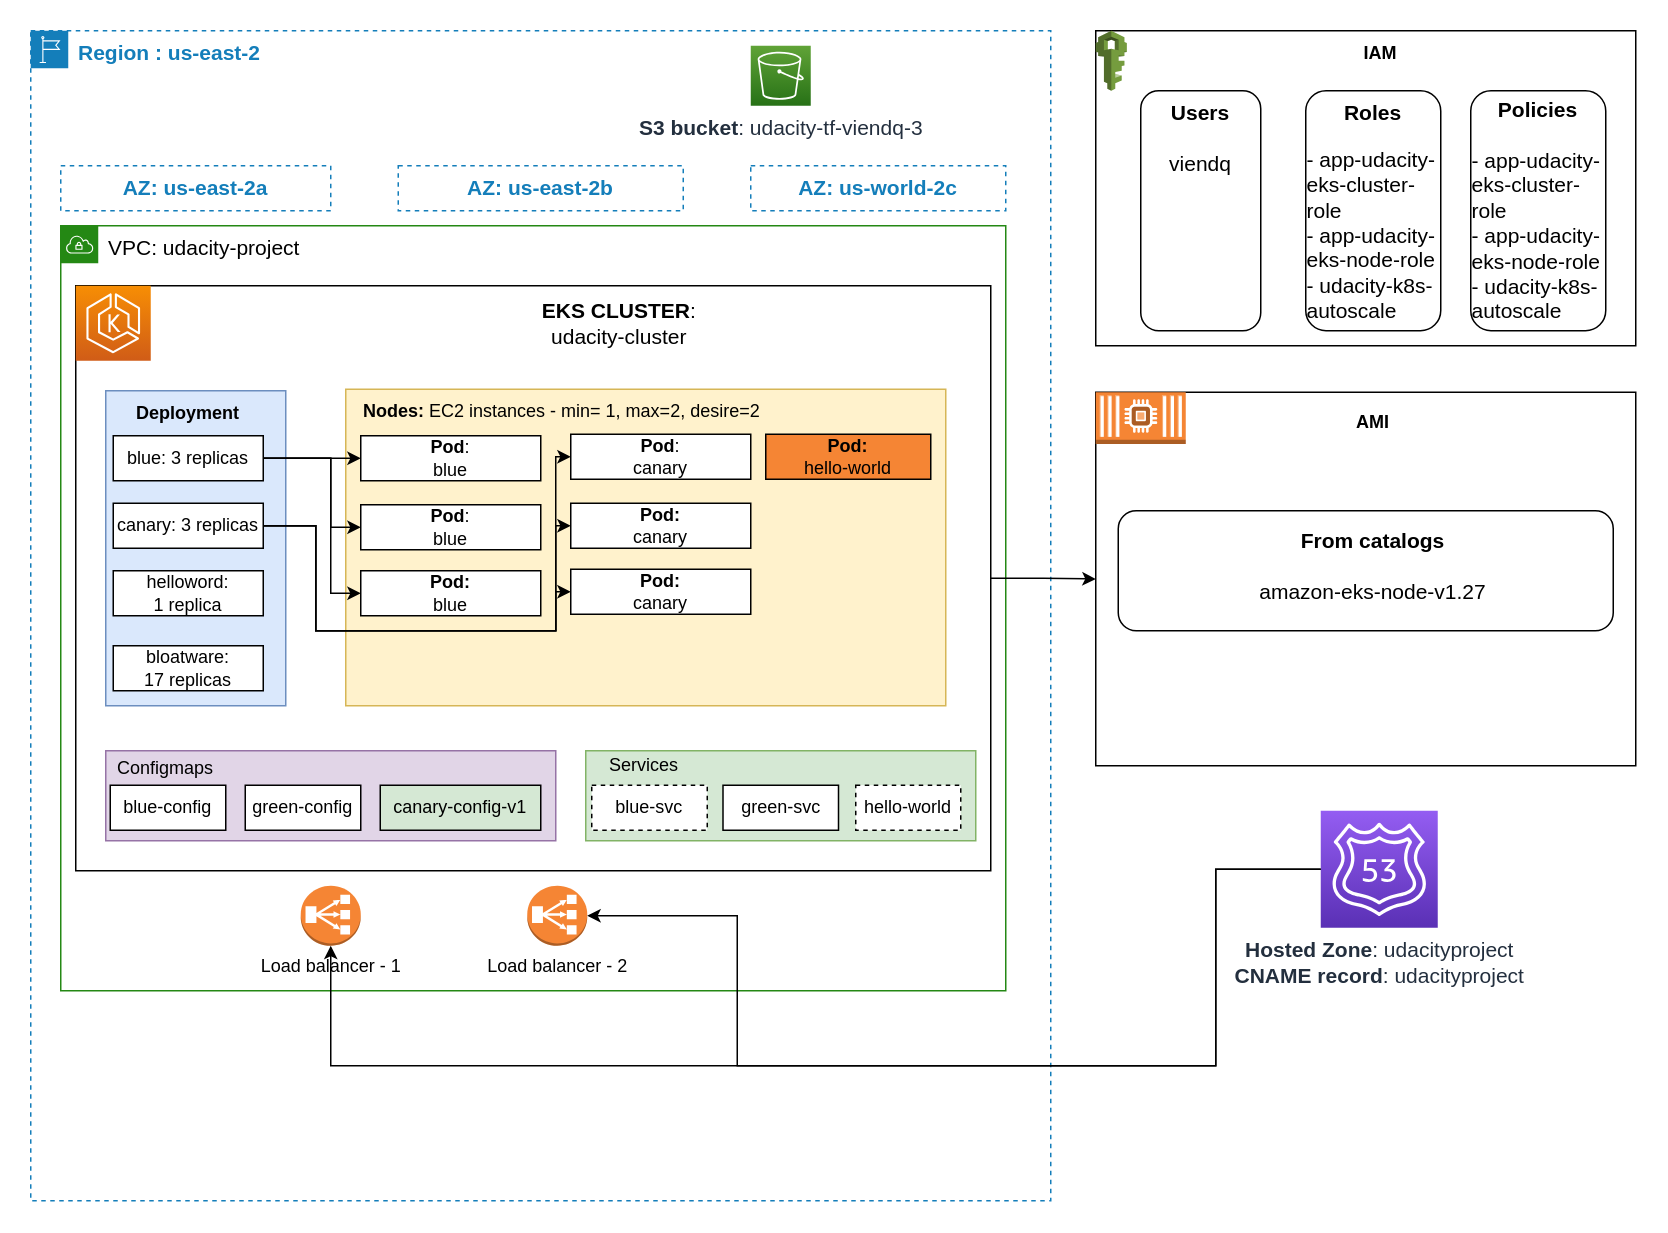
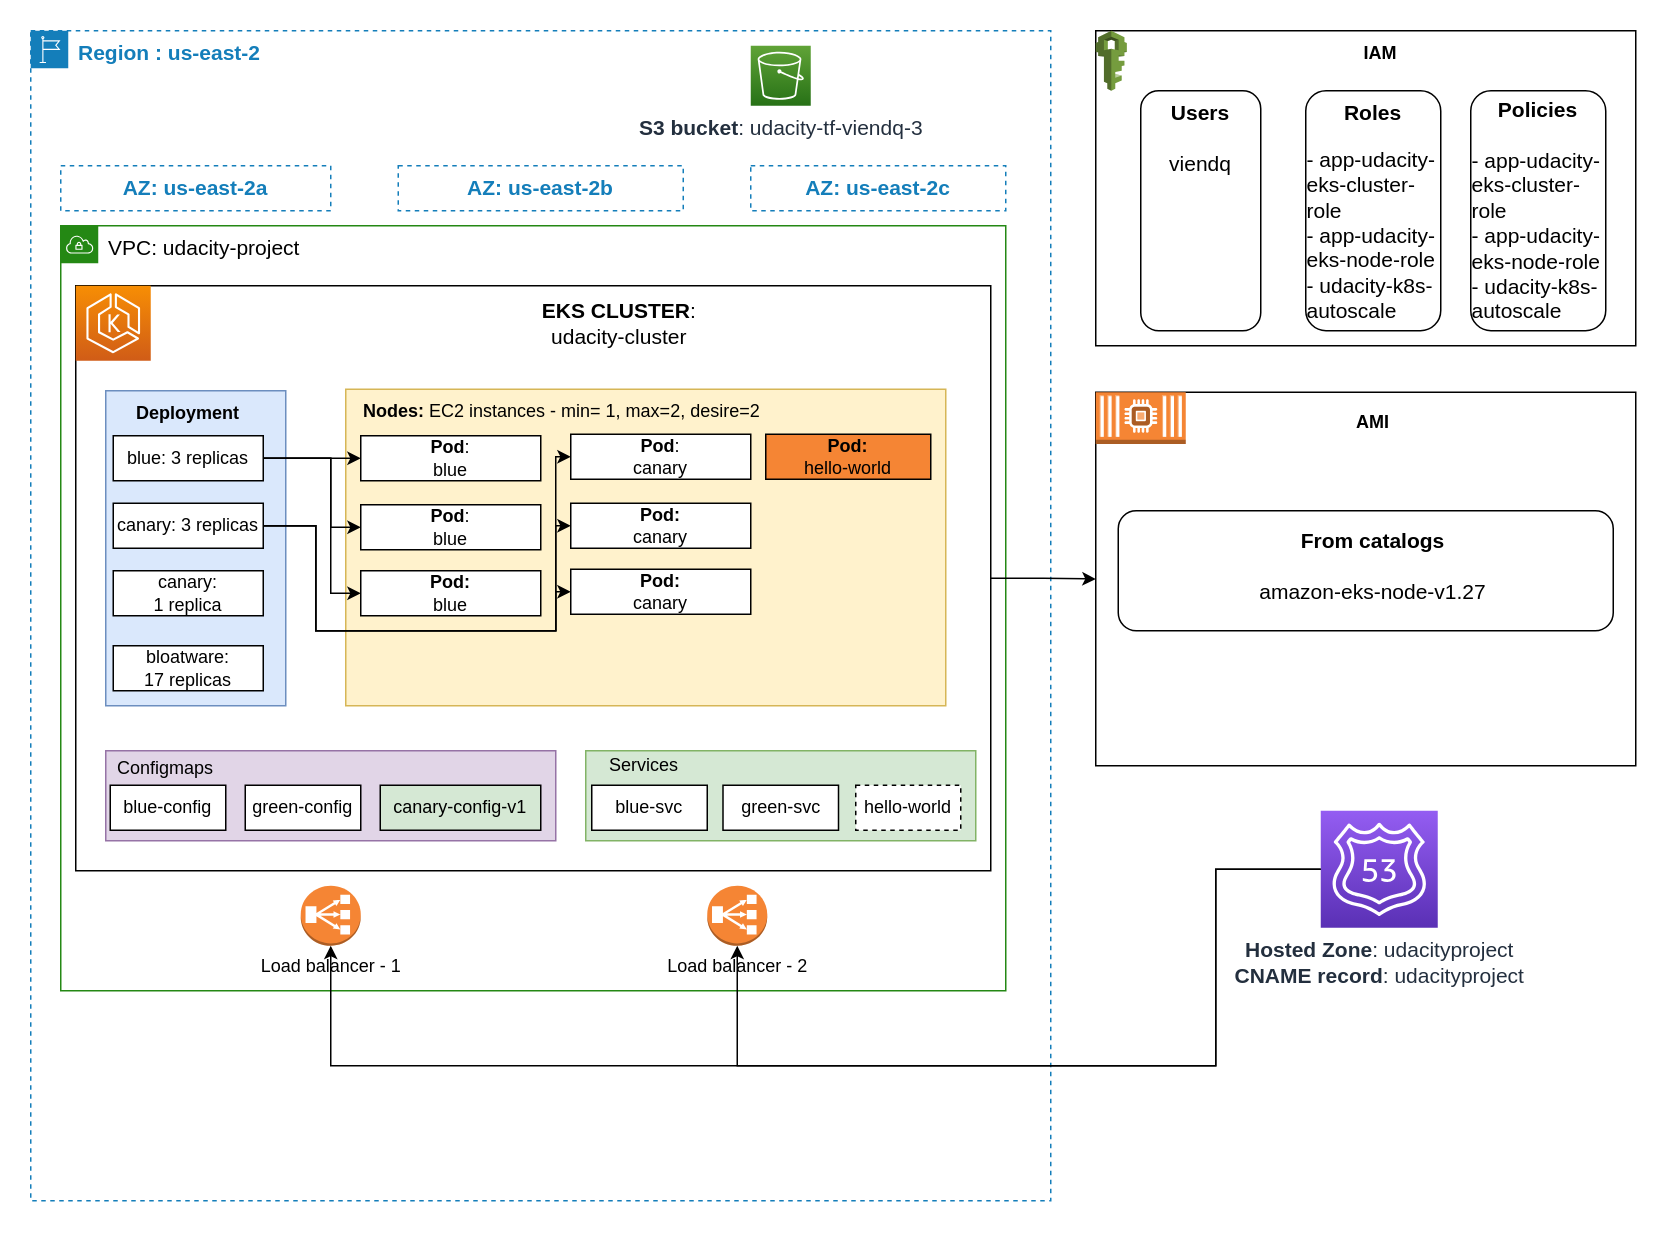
node "AZ: us-world-2c": label "AZ: us-world-2c" -> "AZ: us-east-2c"
node "helloword: 1 replica": label "helloword: 1 replica" -> "canary: 1 replica"
node "blue-svc": style dashed -> solid
node "Load balancer - 2": moved (557, 916) -> (737, 916)
